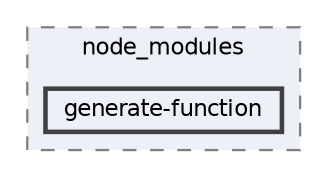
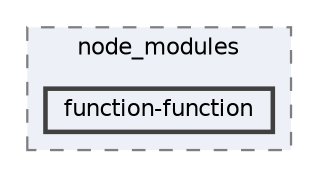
node "generate-function": label "generate-function" -> "function-function"
